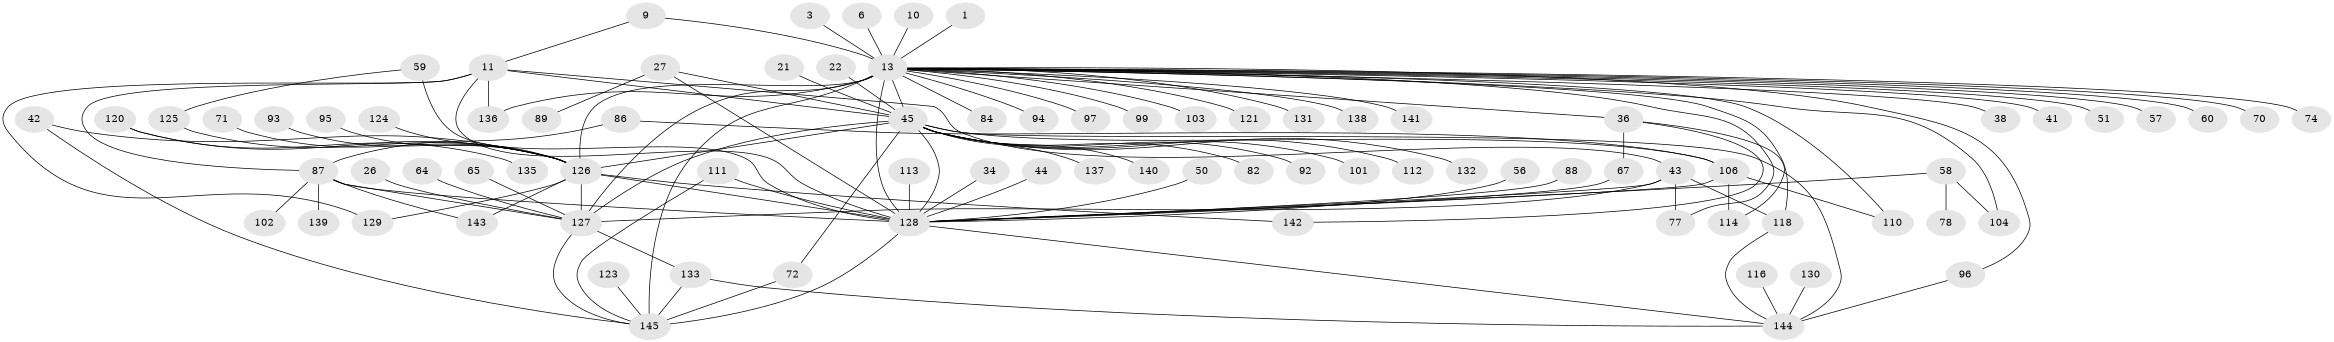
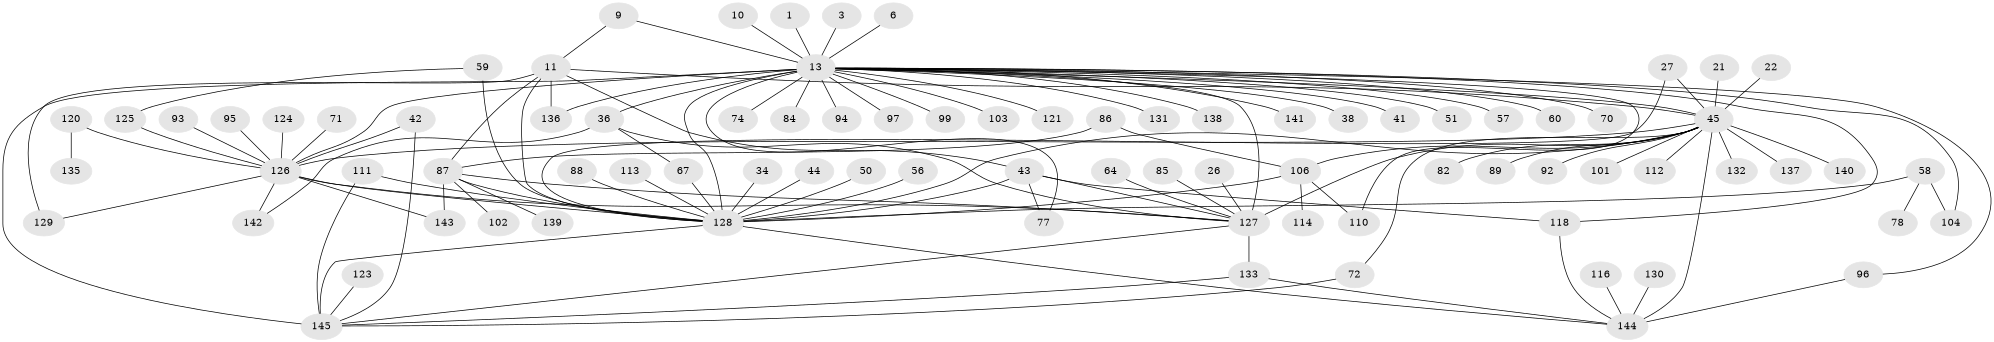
edge "27" -- "89": now "45" -- "89"
edge "36" -- "114": now "36" -- "127"
node "65": label "65" -> "85"
